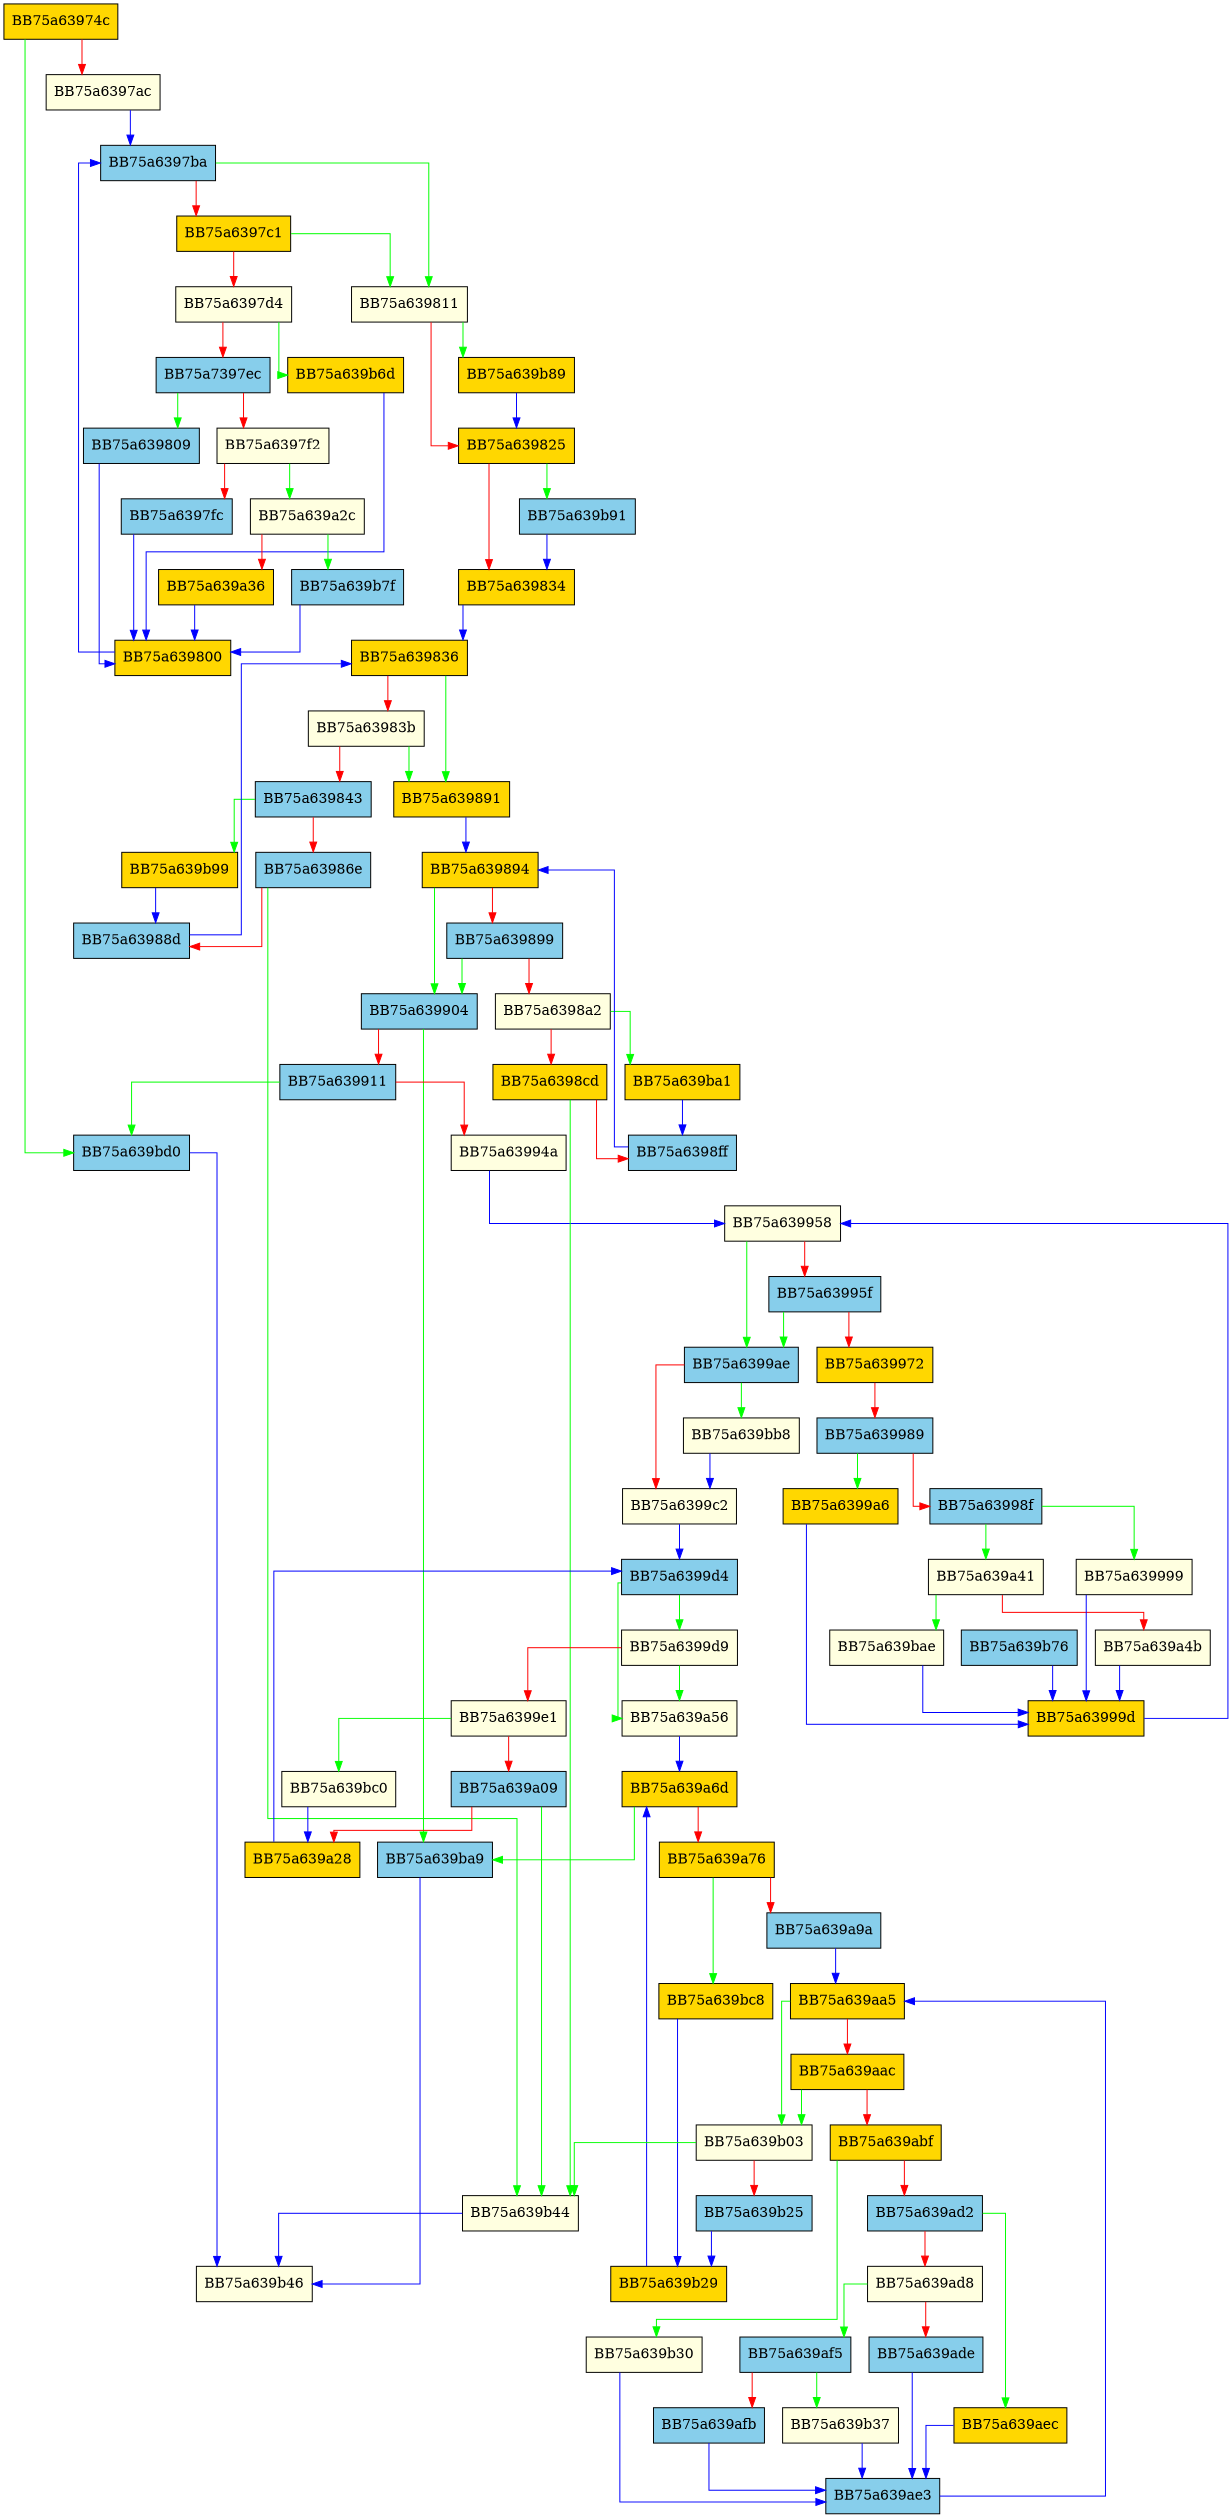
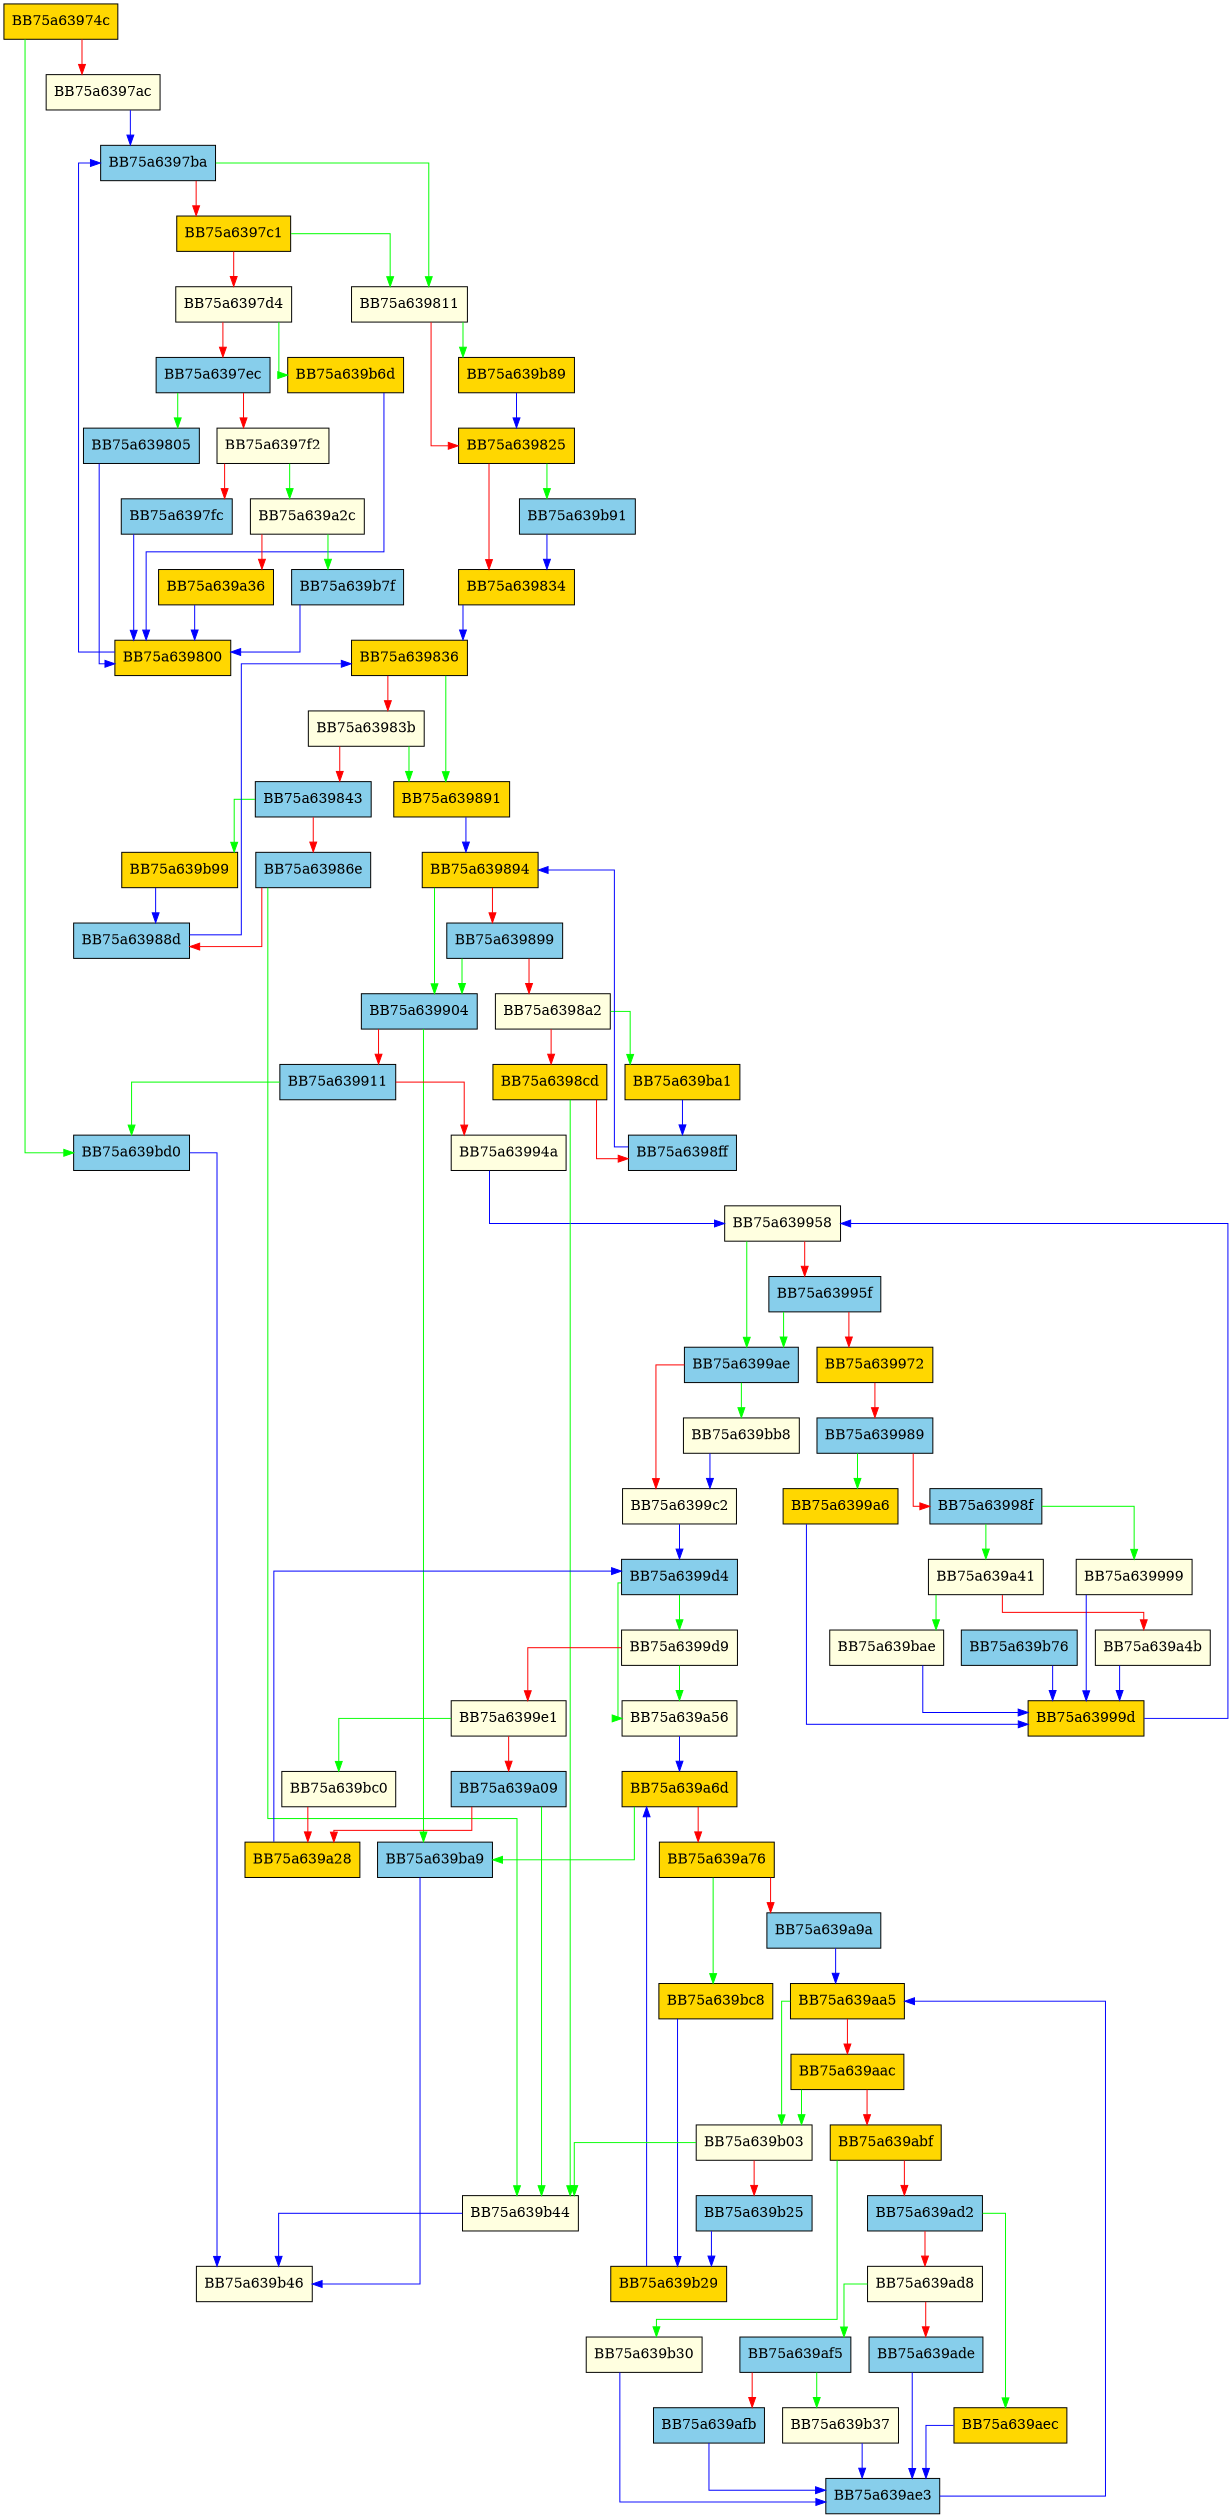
node "BB75a7397ec": label "BB75a7397ec" -> "BB75a6397ec"
node "BB75a639809": label "BB75a639809" -> "BB75a639805"
edge "BB75a639bc0" -> "BB75a639a28": color blue -> red
